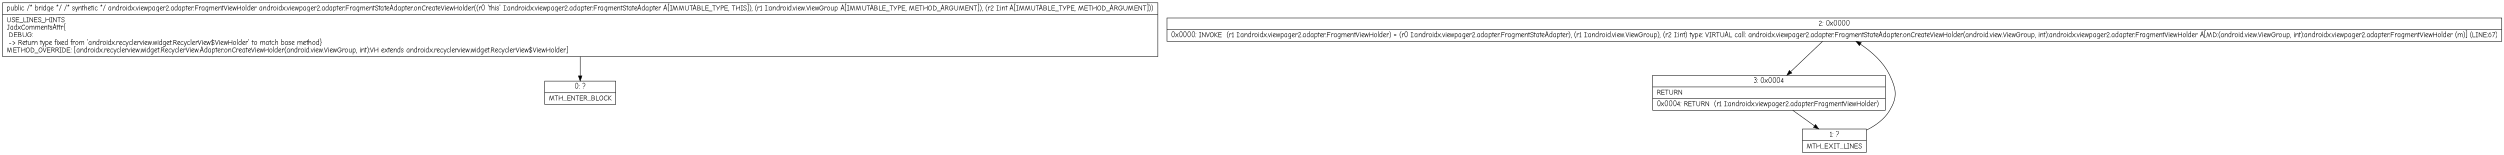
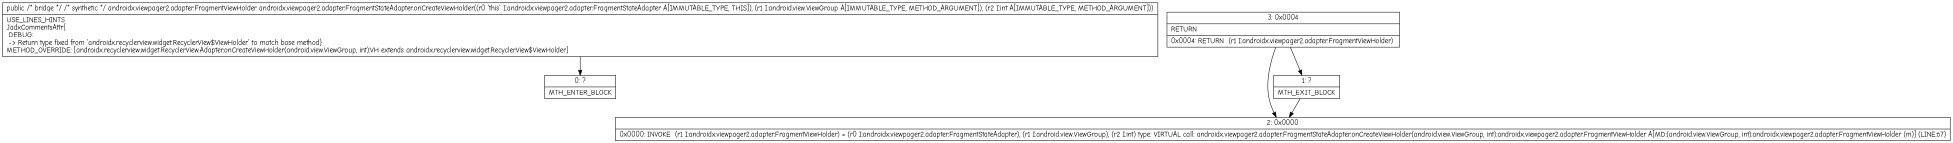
edge "2: 0x0000" -> "3: 0x0004": reversed
node "1: ?": text "MTH_EXIT_LINES" -> "MTH_EXIT_BLOCK"
